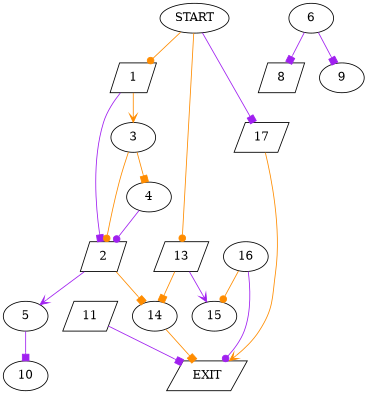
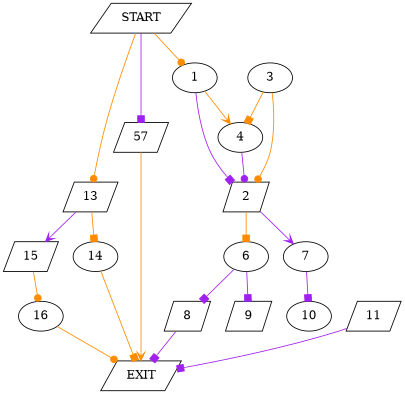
node "START": shape ellipse -> parallelogram
node "1": shape parallelogram -> ellipse
node "9": shape ellipse -> parallelogram
edge "1" -> "3": now "1" -> "4"
node "17": label "17" -> "57"
edge "16" -> "15": reversed
edge "2" -> "14": now "2" -> "6"
node "5": label "5" -> "7"
node "15": shape ellipse -> parallelogram
edge "16" -> "EXIT": color purple -> darkorange
edge "8" -> "EXIT": added
